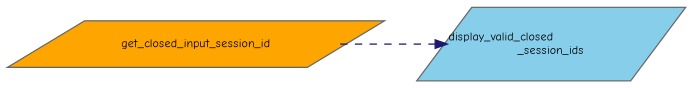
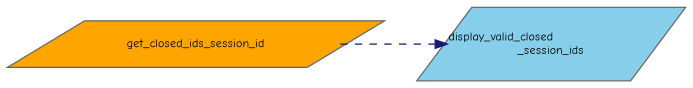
node "get_closed_input_session_id": label "get_closed_input_session_id" -> "get_closed_ids_session_id"
